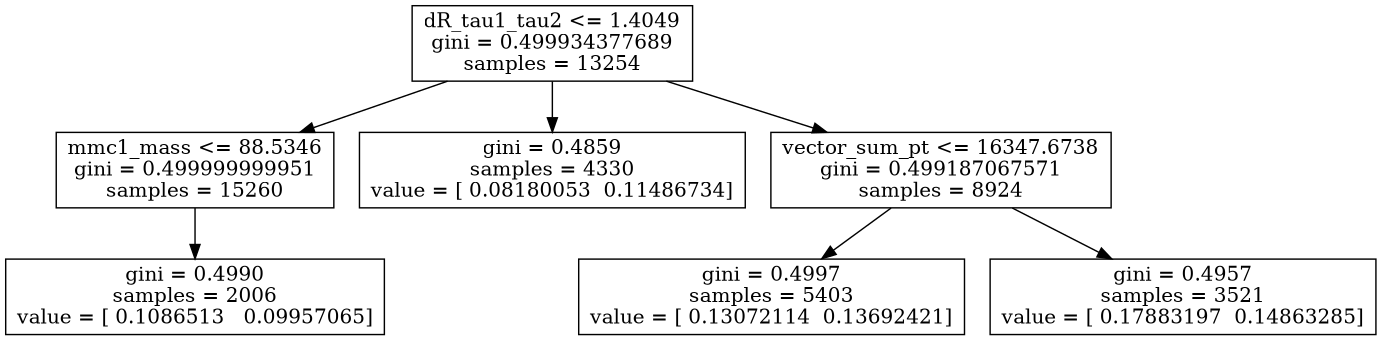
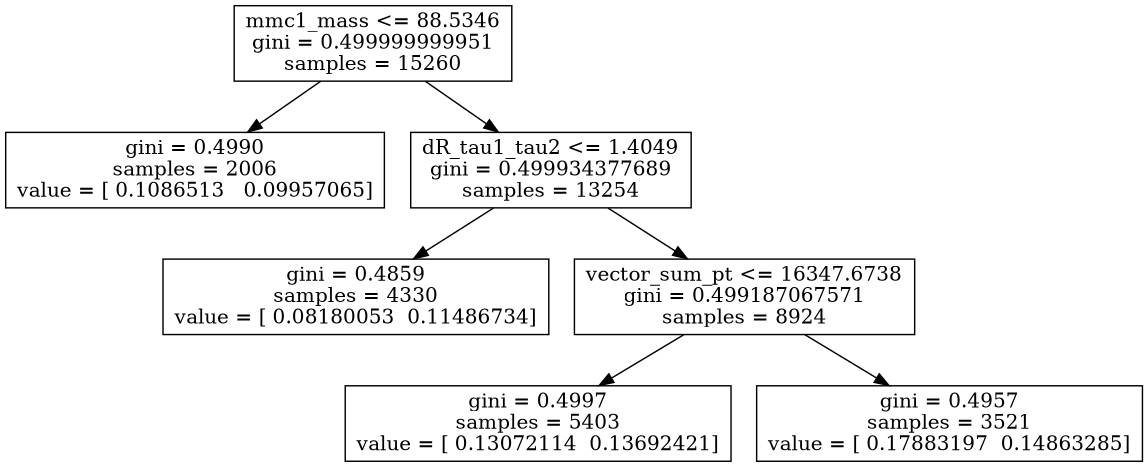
edge "dR_tau1_tau2 <= 1.4049 gini = 0.499934377689 samples = 13254" -> "mmc1_mass <= 88.5346 gini = 0.499999999951 samples = 15260": reversed
